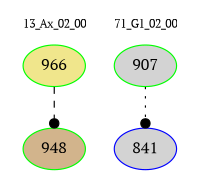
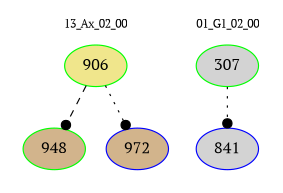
cluster "71_G1_02_00": label "71_G1_02_00" -> "01_G1_02_00"
node "966": label "966" -> "906"
node "907": label "907" -> "307"
node "972": added
